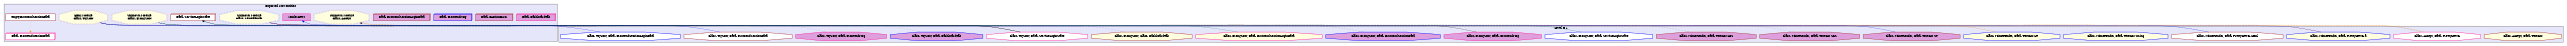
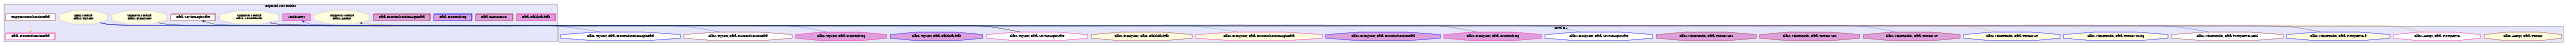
edge "Html Module Class: ToJSON" -- "Class: ToJSON, Data: FrontendMsg": style dotted -> solid
